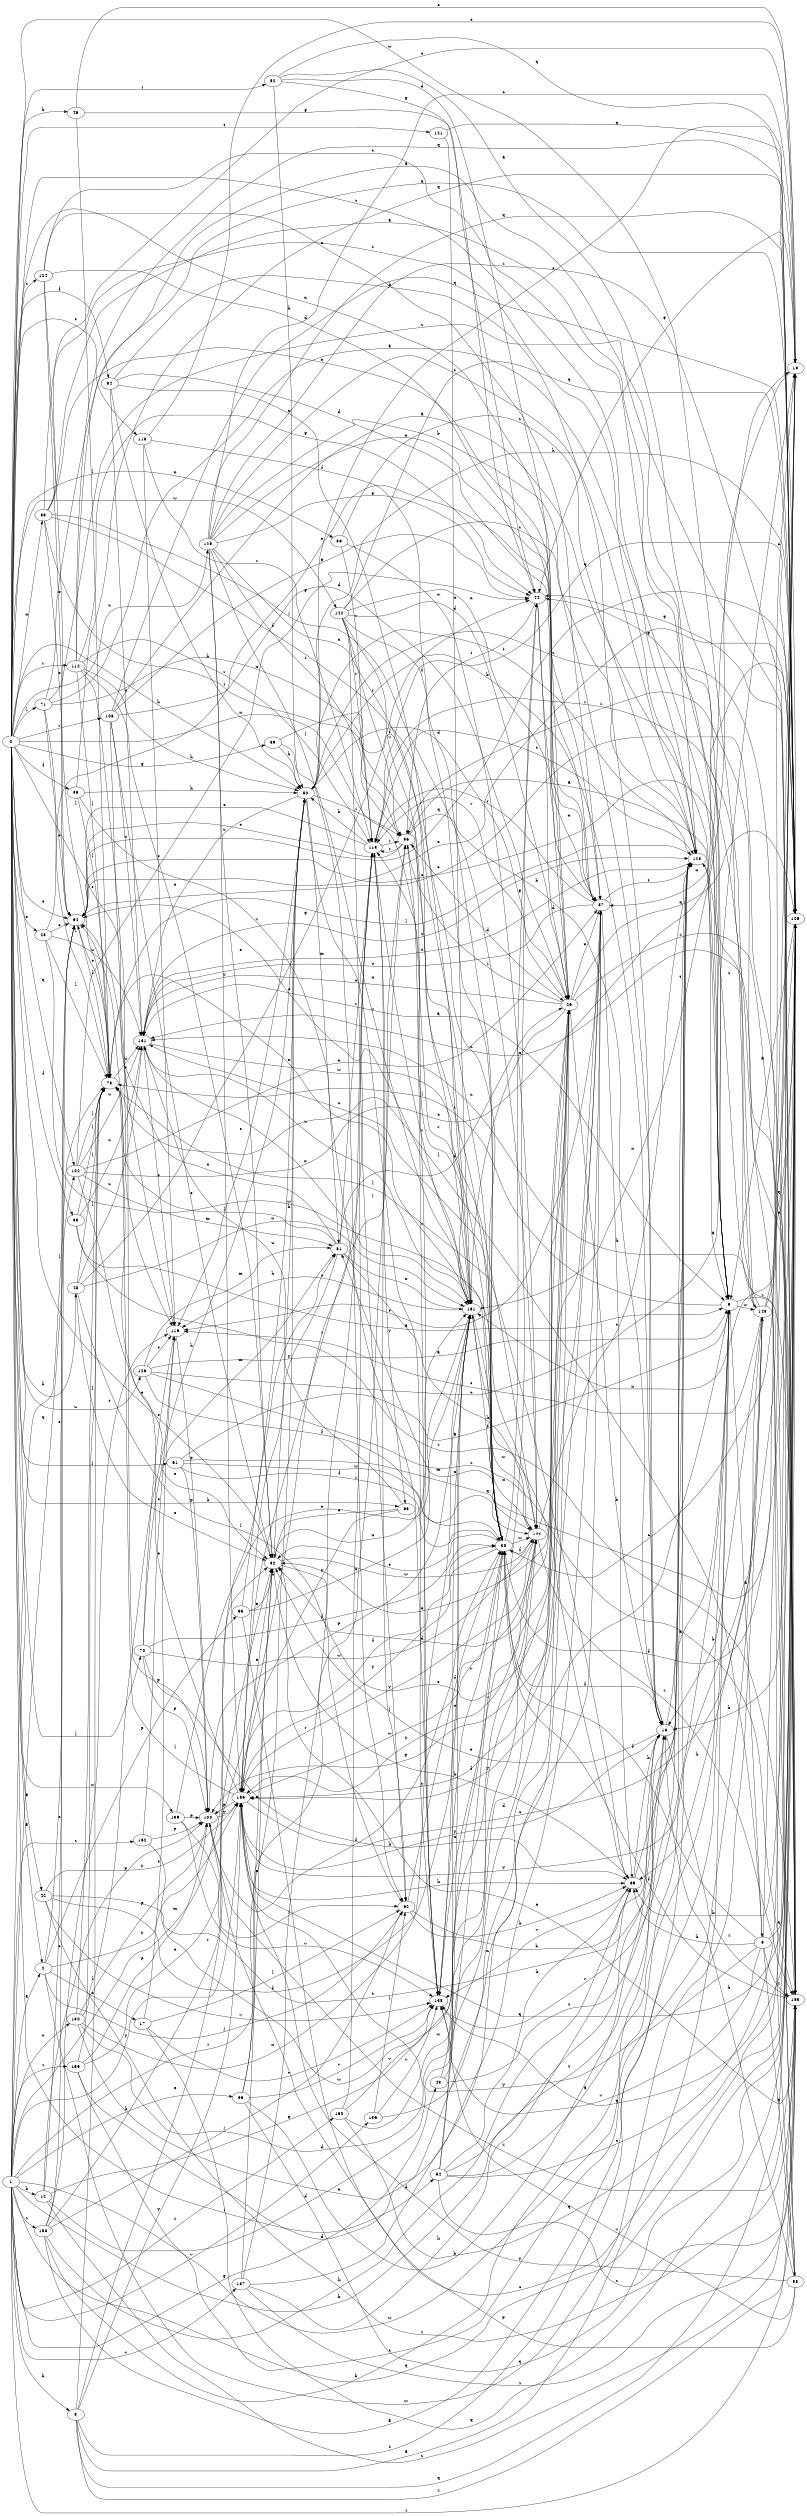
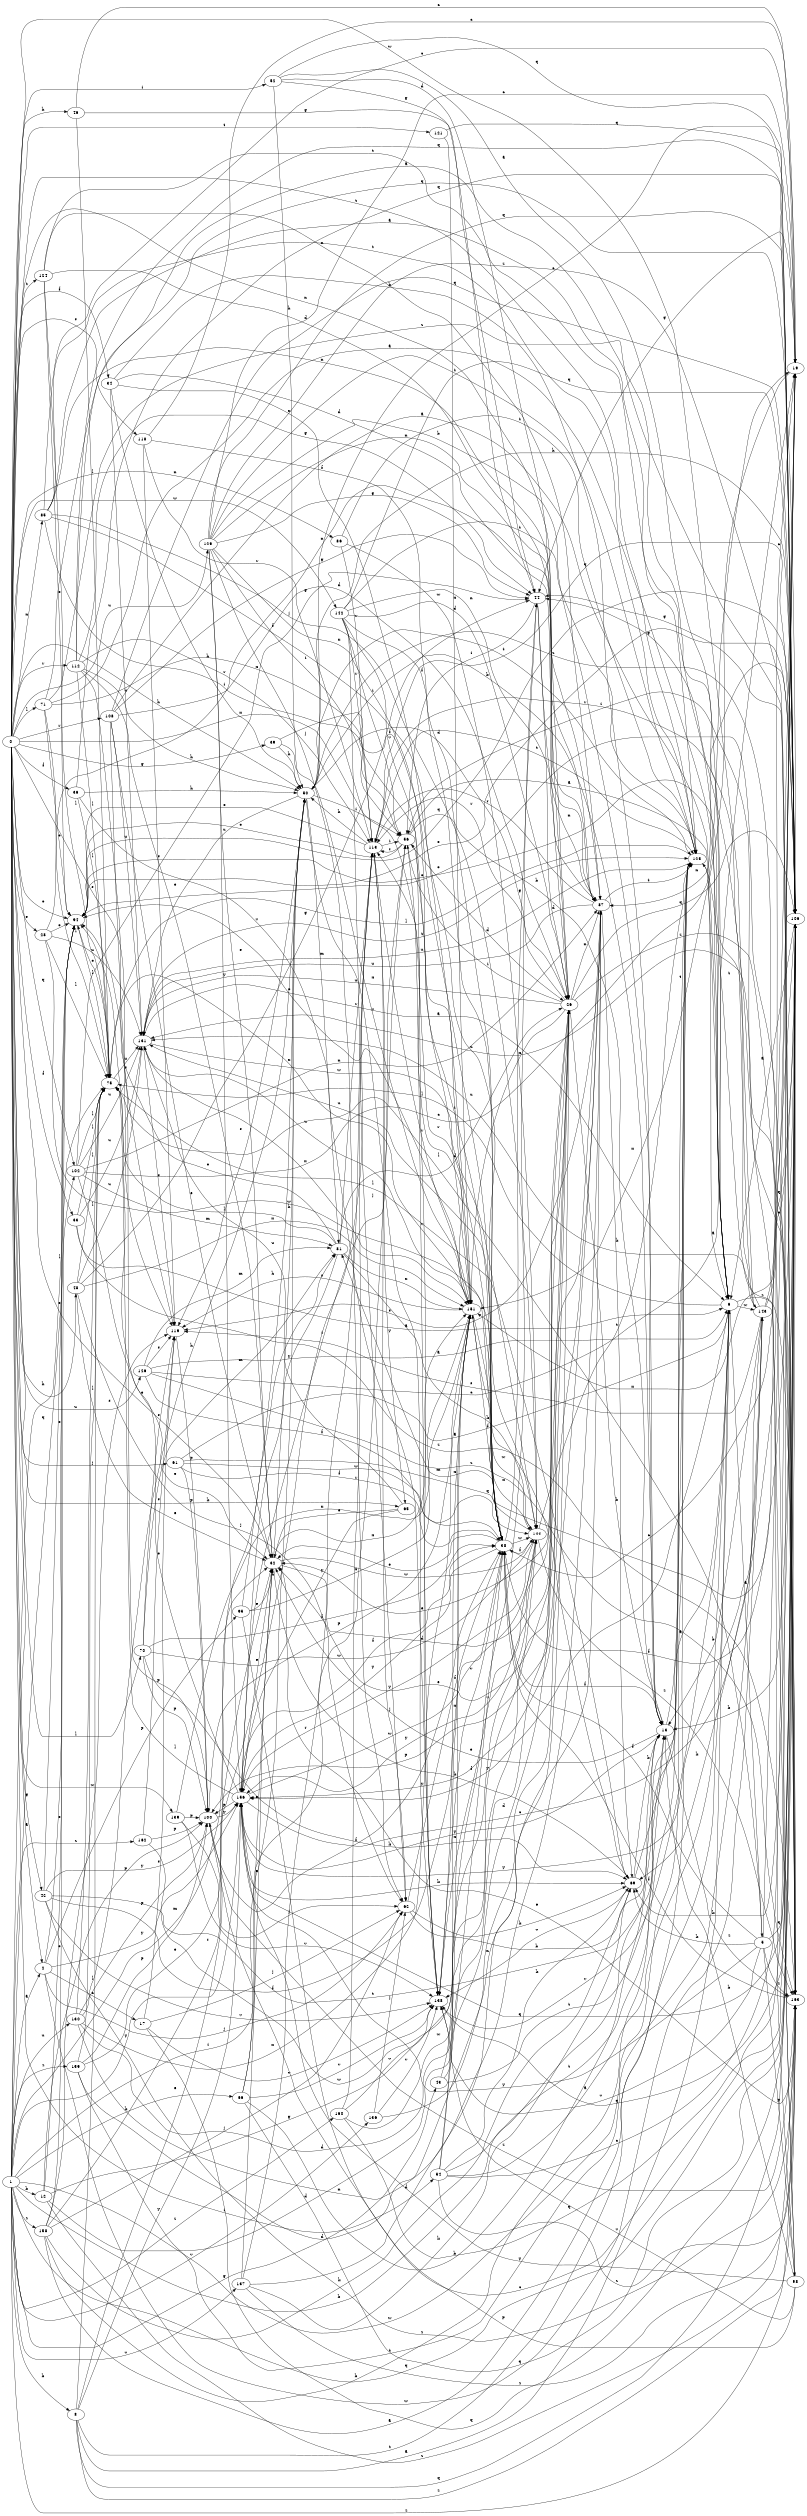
edge "85" -> "94": now "42" -> "94"
